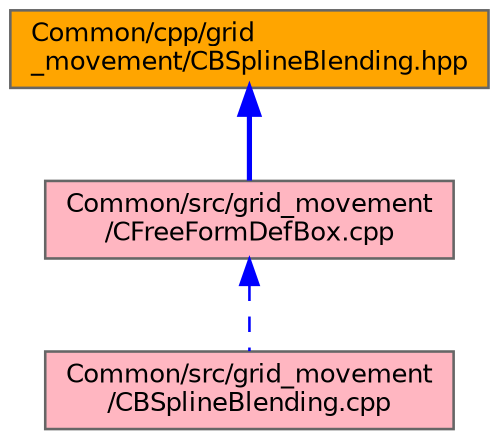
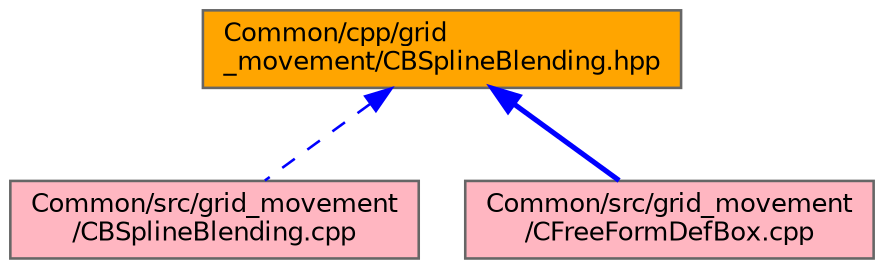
edge "Common/src/grid_movement /CBSplineBlending.cpp" -> "Common/src/grid_movement /CFreeFormDefBox.cpp": now "Common/src/grid_movement /CBSplineBlending.cpp" -> "Common/cpp/grid _movement/CBSplineBlending.hpp"
